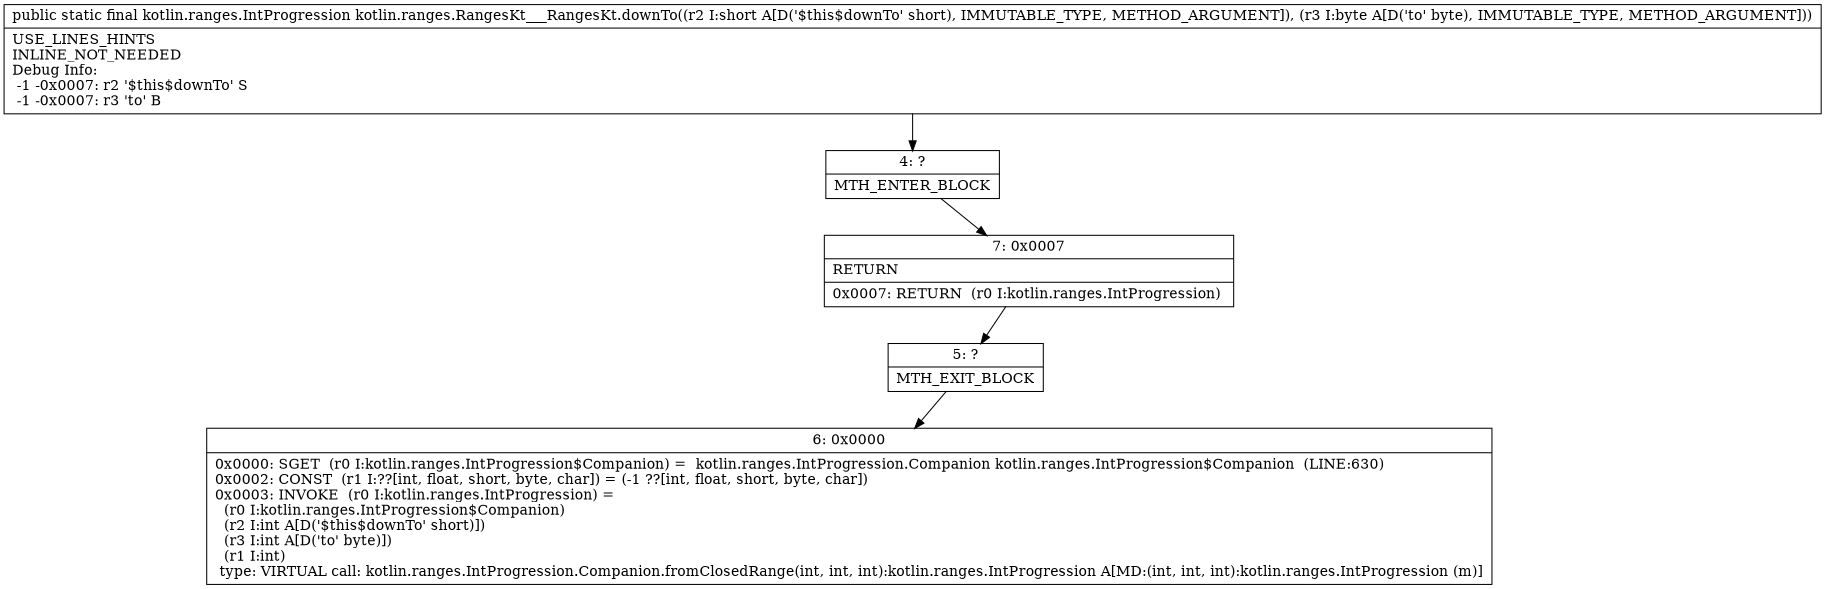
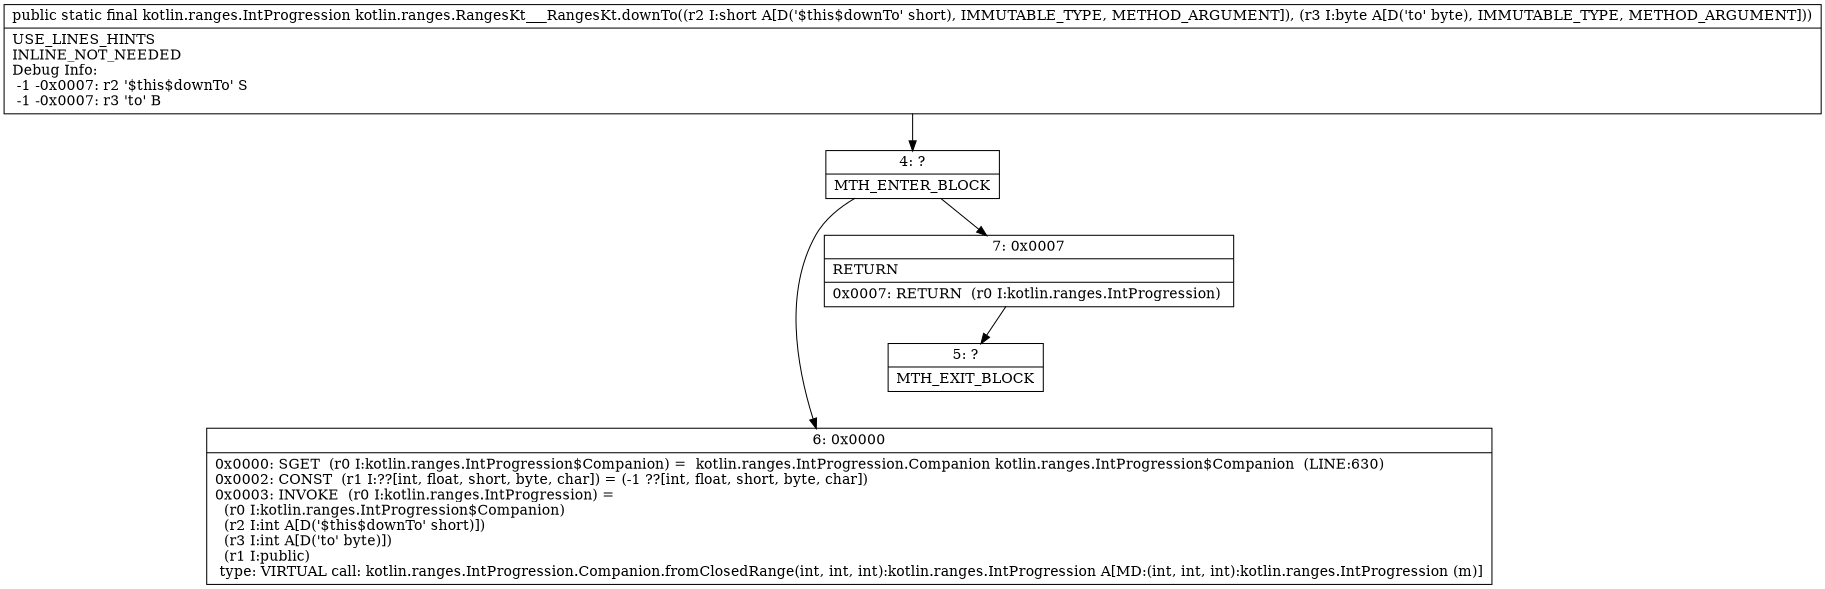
edge "5: ?" -> "6: 0x0000": now "4: ?" -> "6: 0x0000"
node "6: 0x0000": text "(r1 I:int)" -> "(r1 I:public)"
